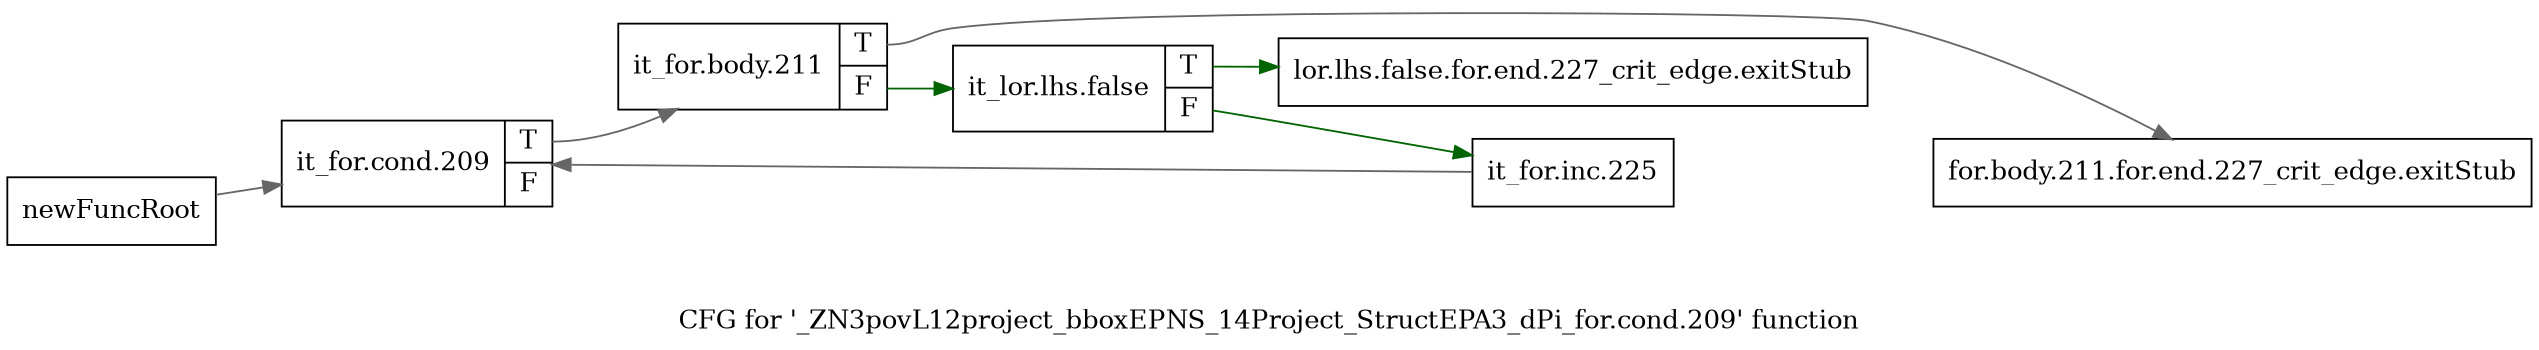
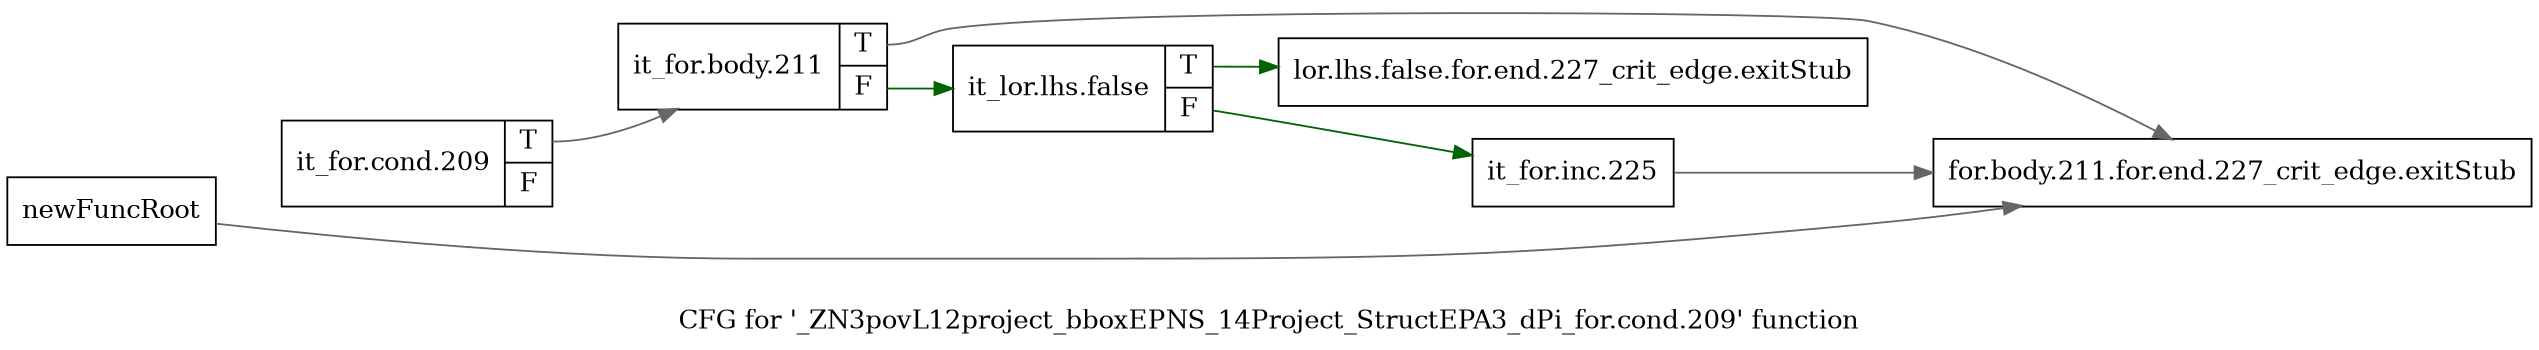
edge "it_for.inc.225" -> "it_for.cond.209": now "it_for.inc.225" -> "for.body.211.for.end.227_crit_edge.exitStub"
edge "newFuncRoot" -> "it_for.cond.209": now "newFuncRoot" -> "for.body.211.for.end.227_crit_edge.exitStub"
